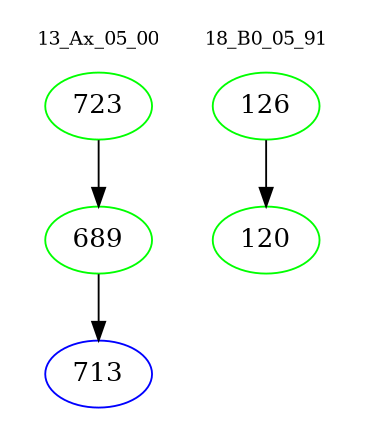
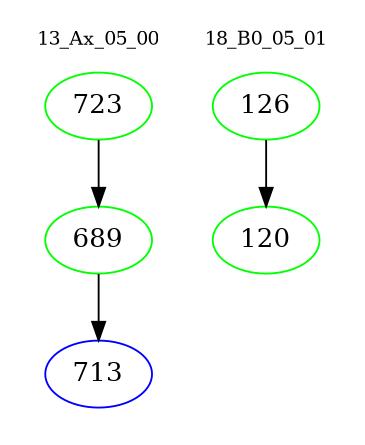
cluster "18_B0_05_91": label "18_B0_05_91" -> "18_B0_05_01"
